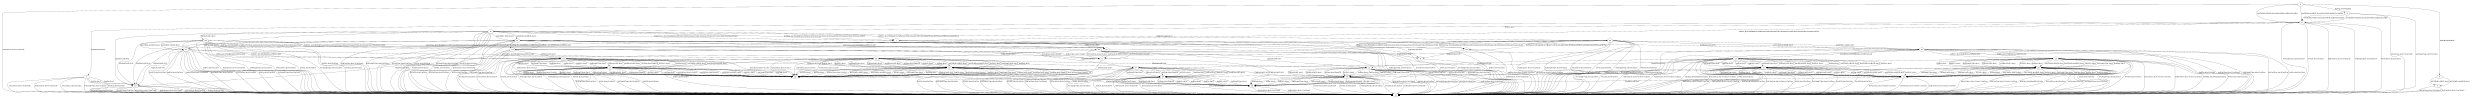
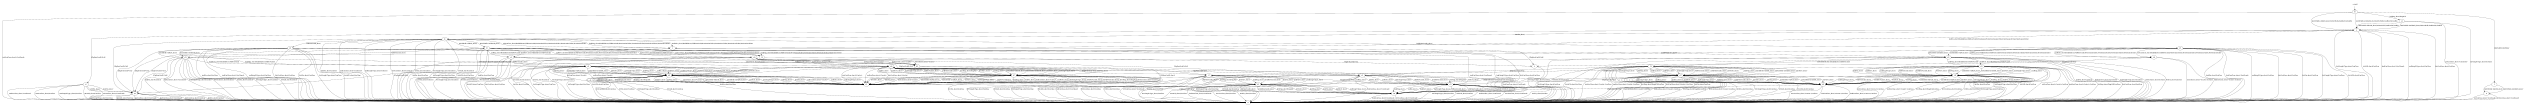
node "__start0": added
edge "s7" -> "s10": removed, label "VldNewConID_short/"
